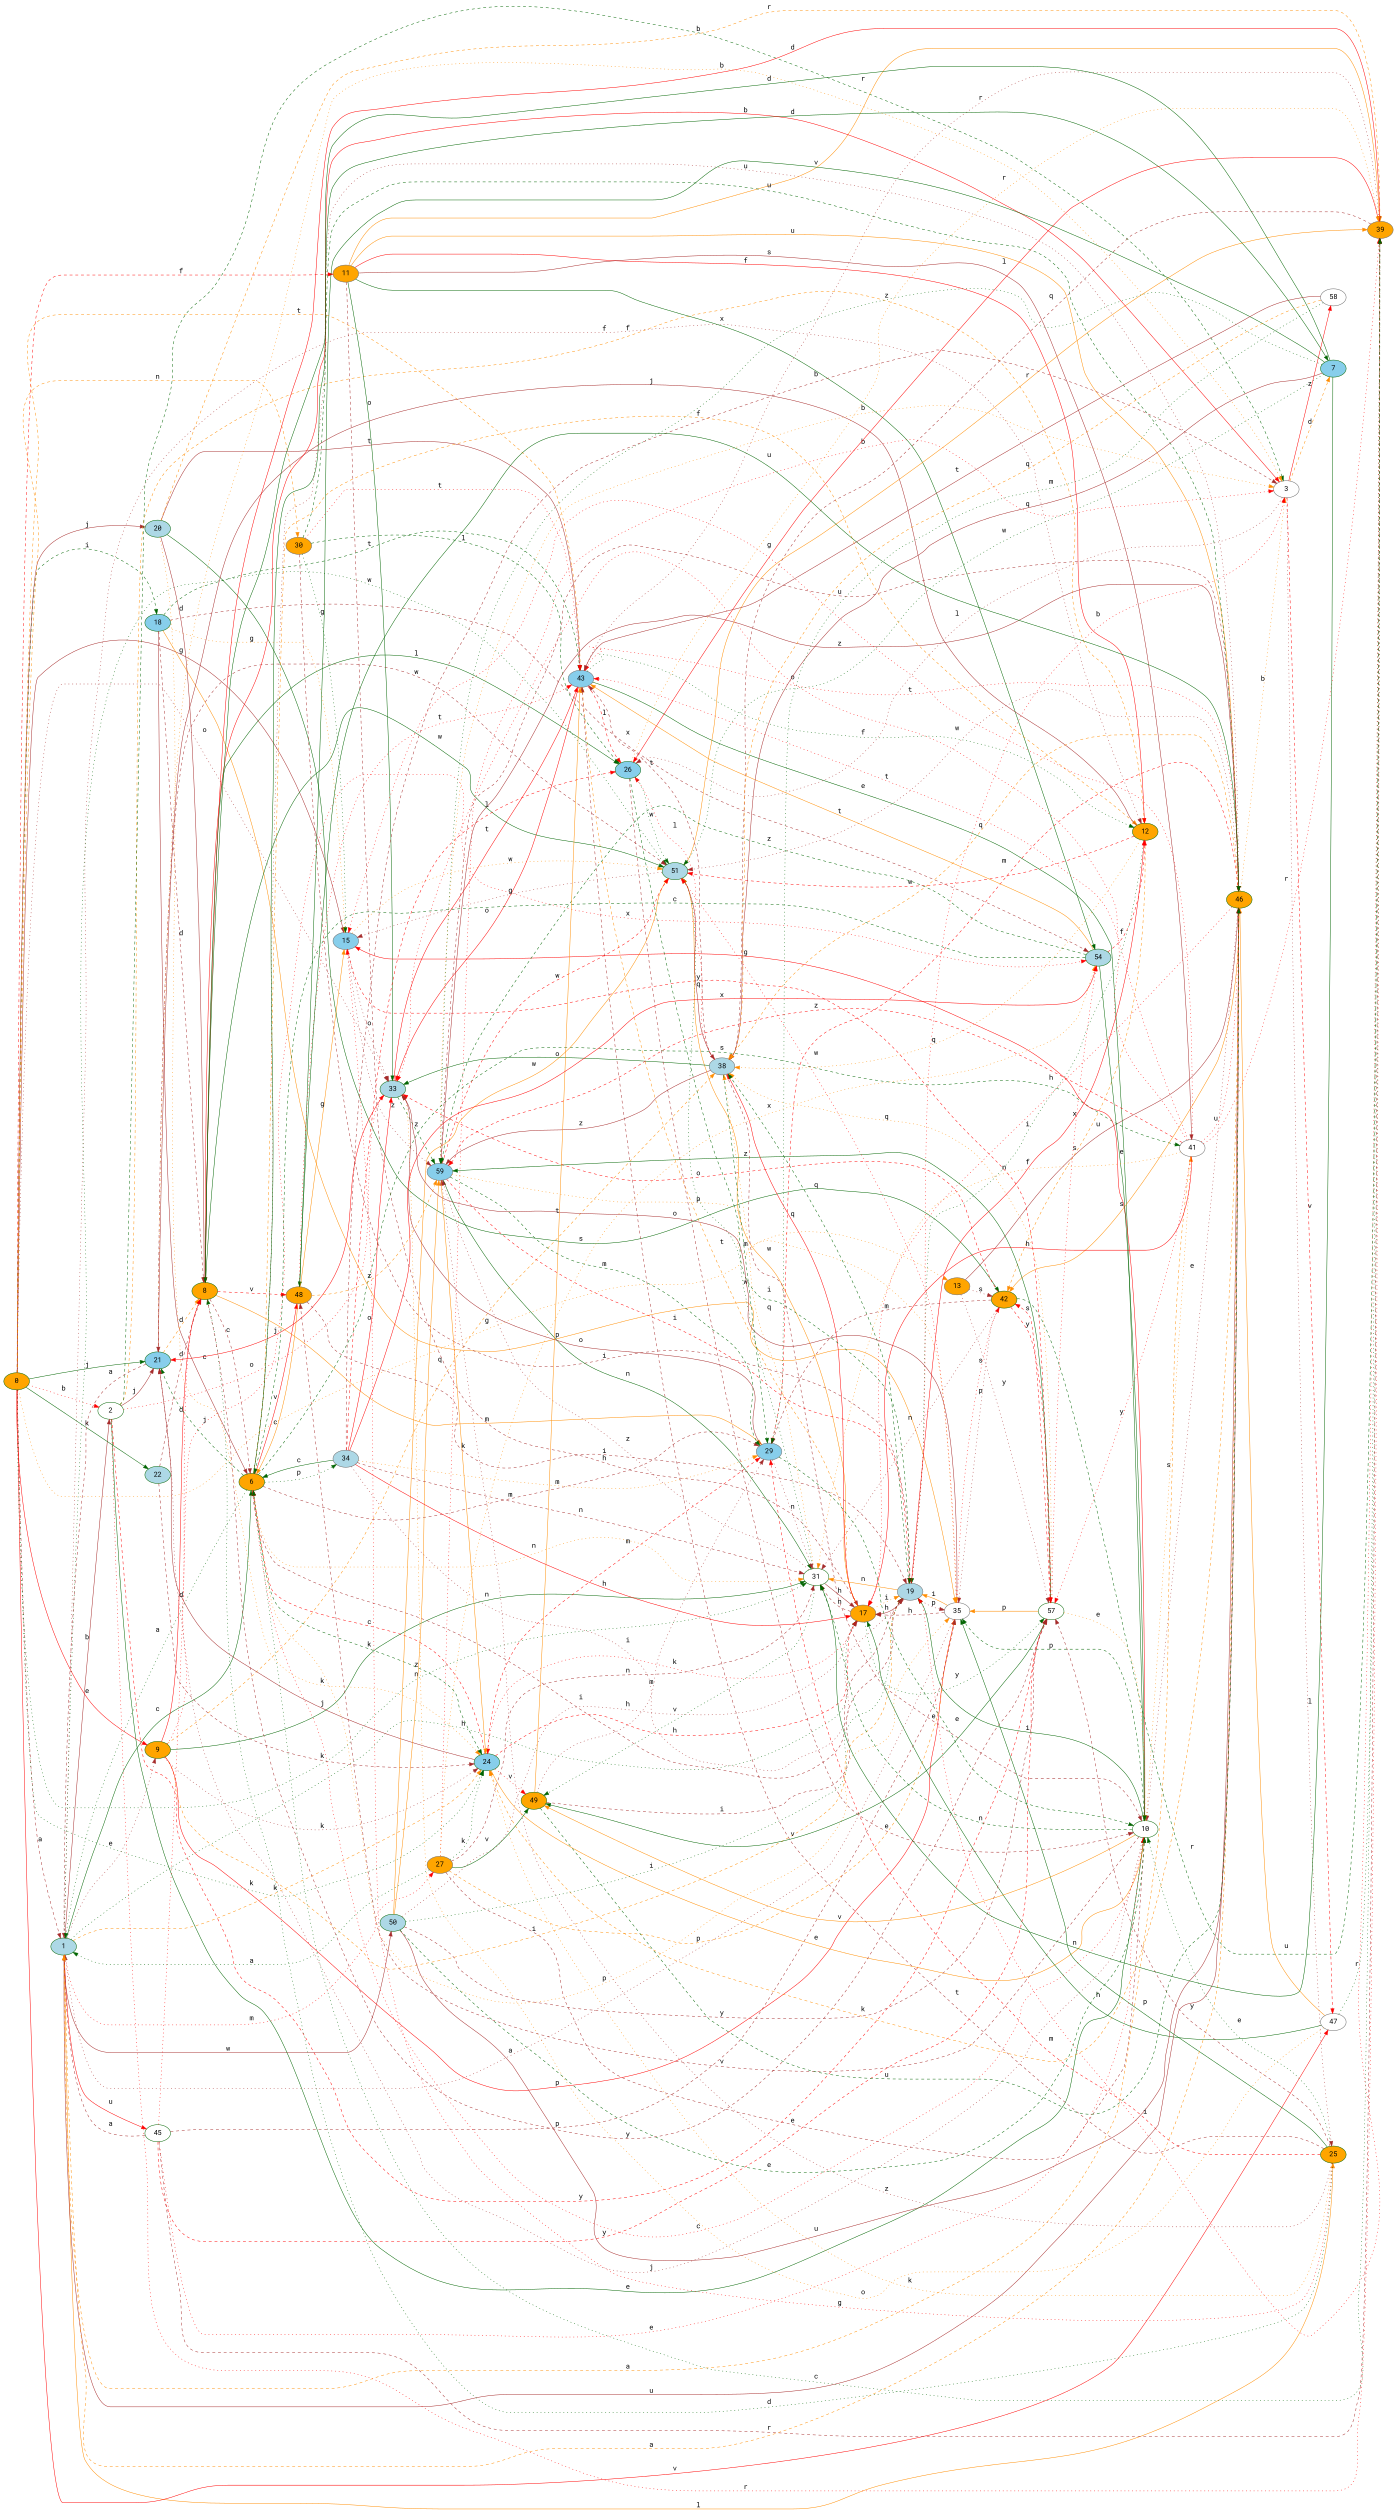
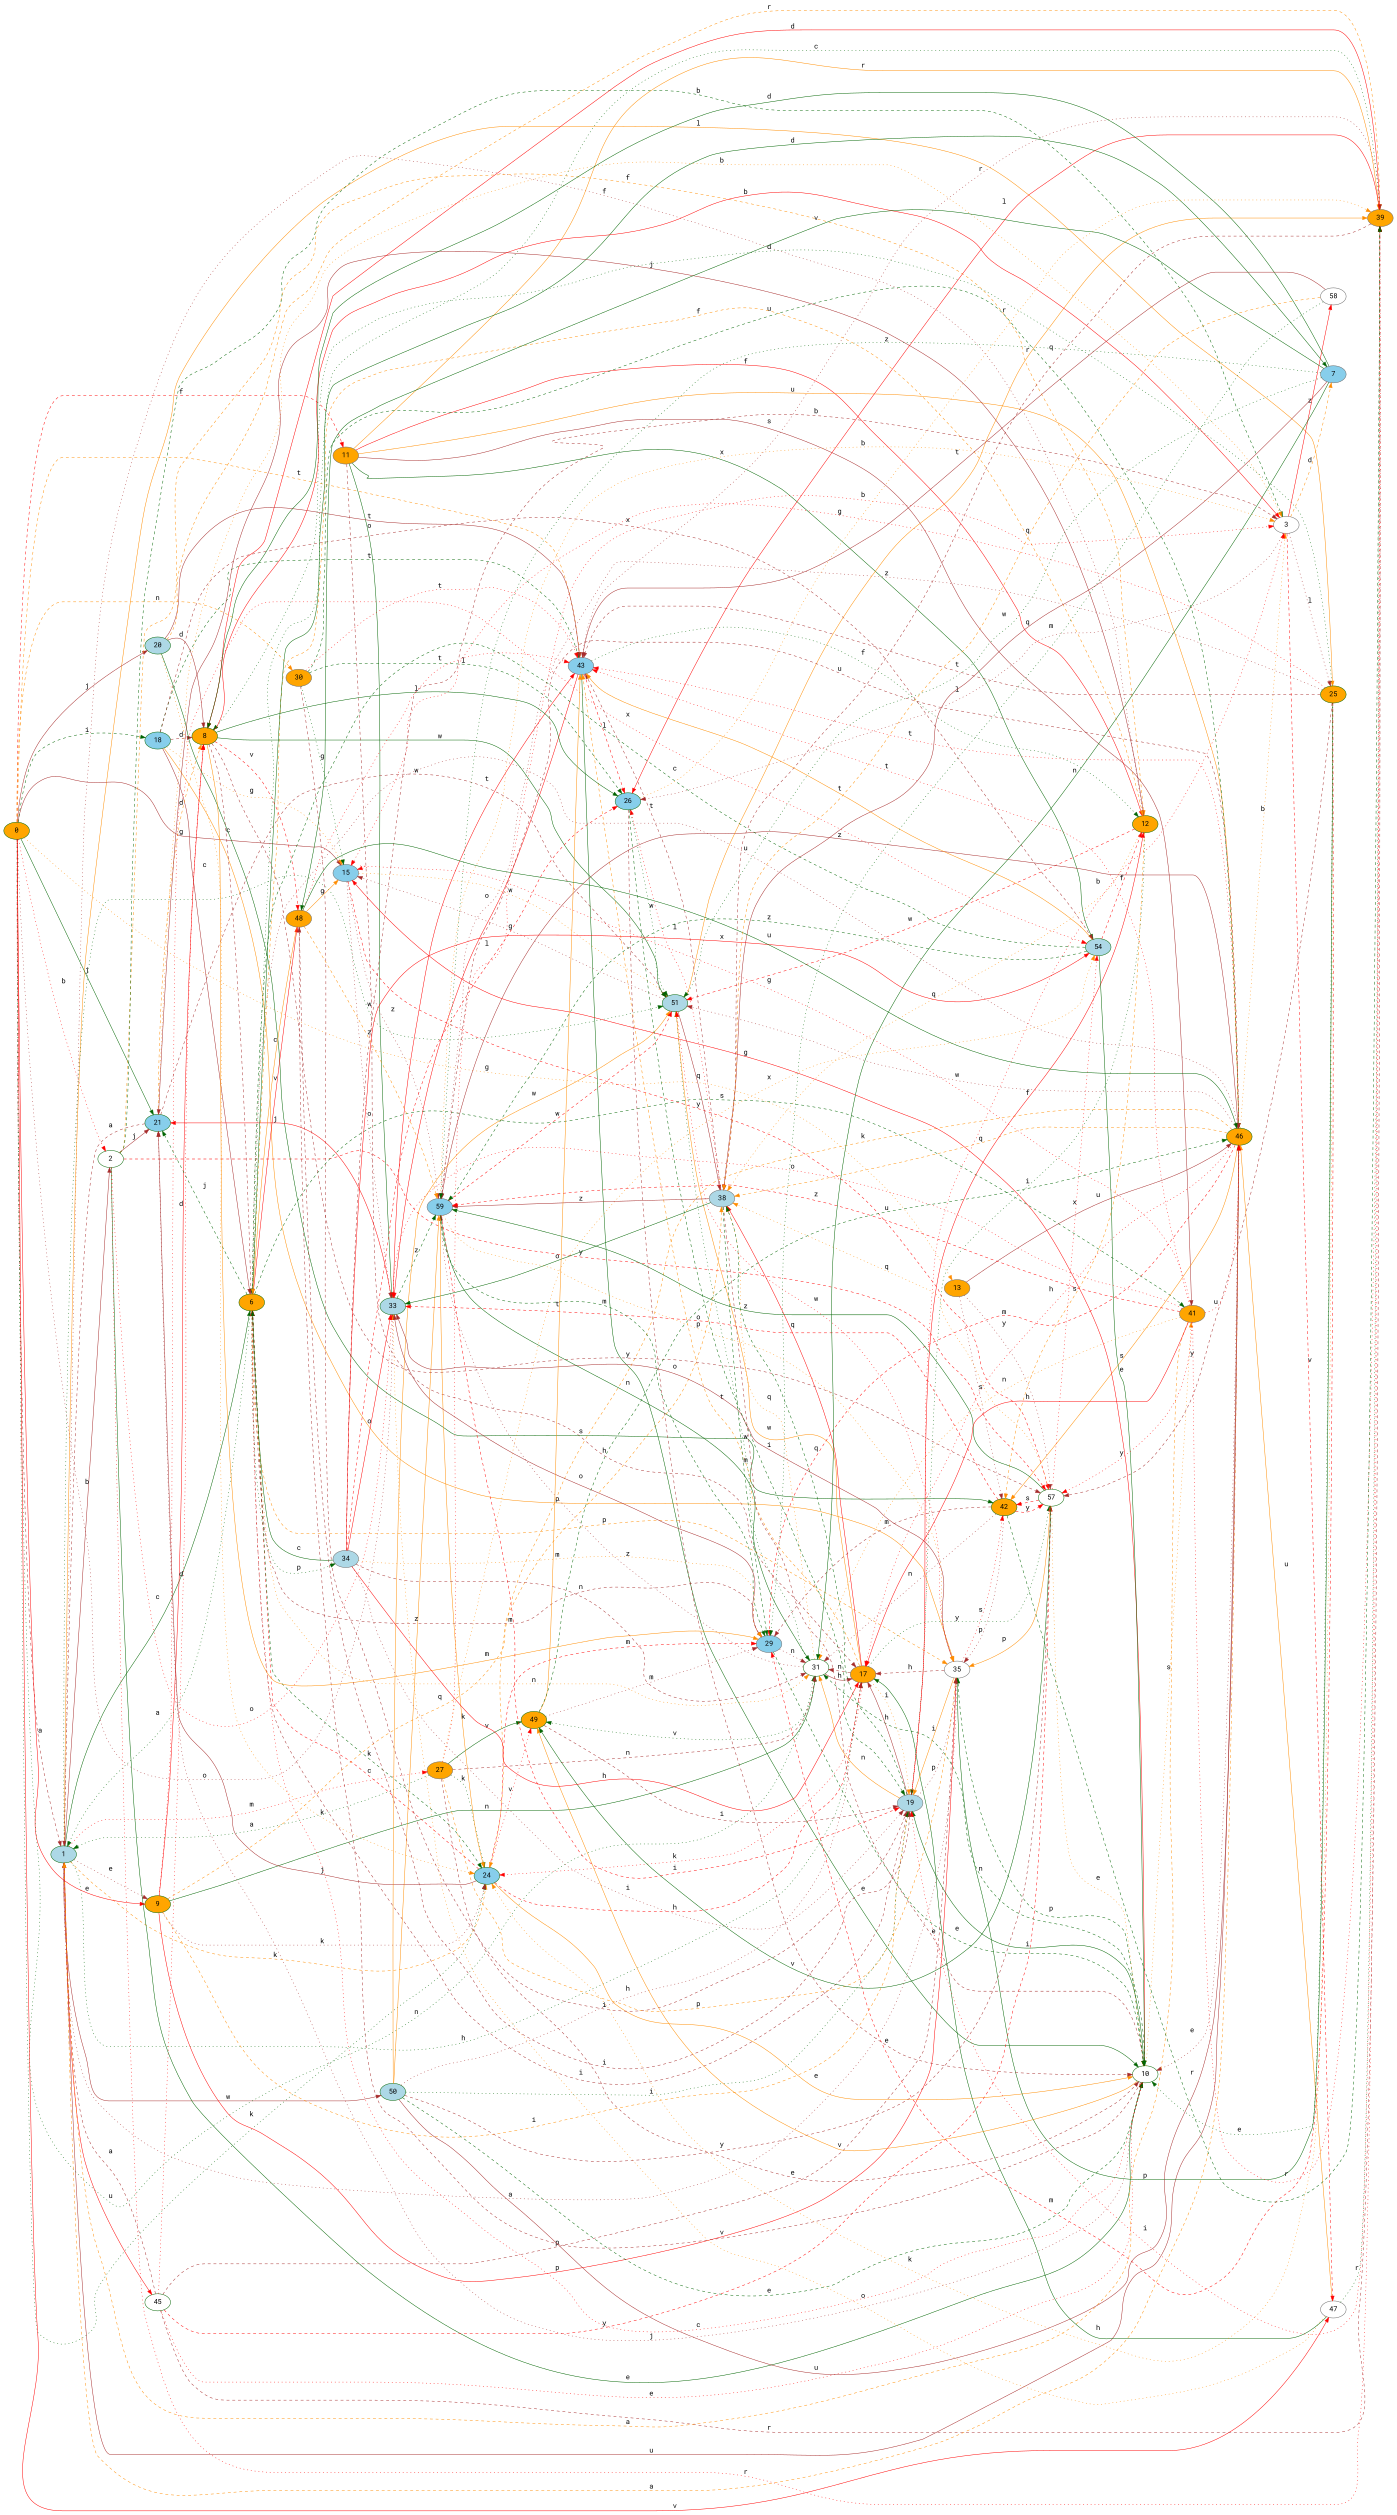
node "7": color darkgreen -> gray40
node "41": fillcolor white -> orange
node "22": removed
edge "6" -> "35": style dotted -> dashed
